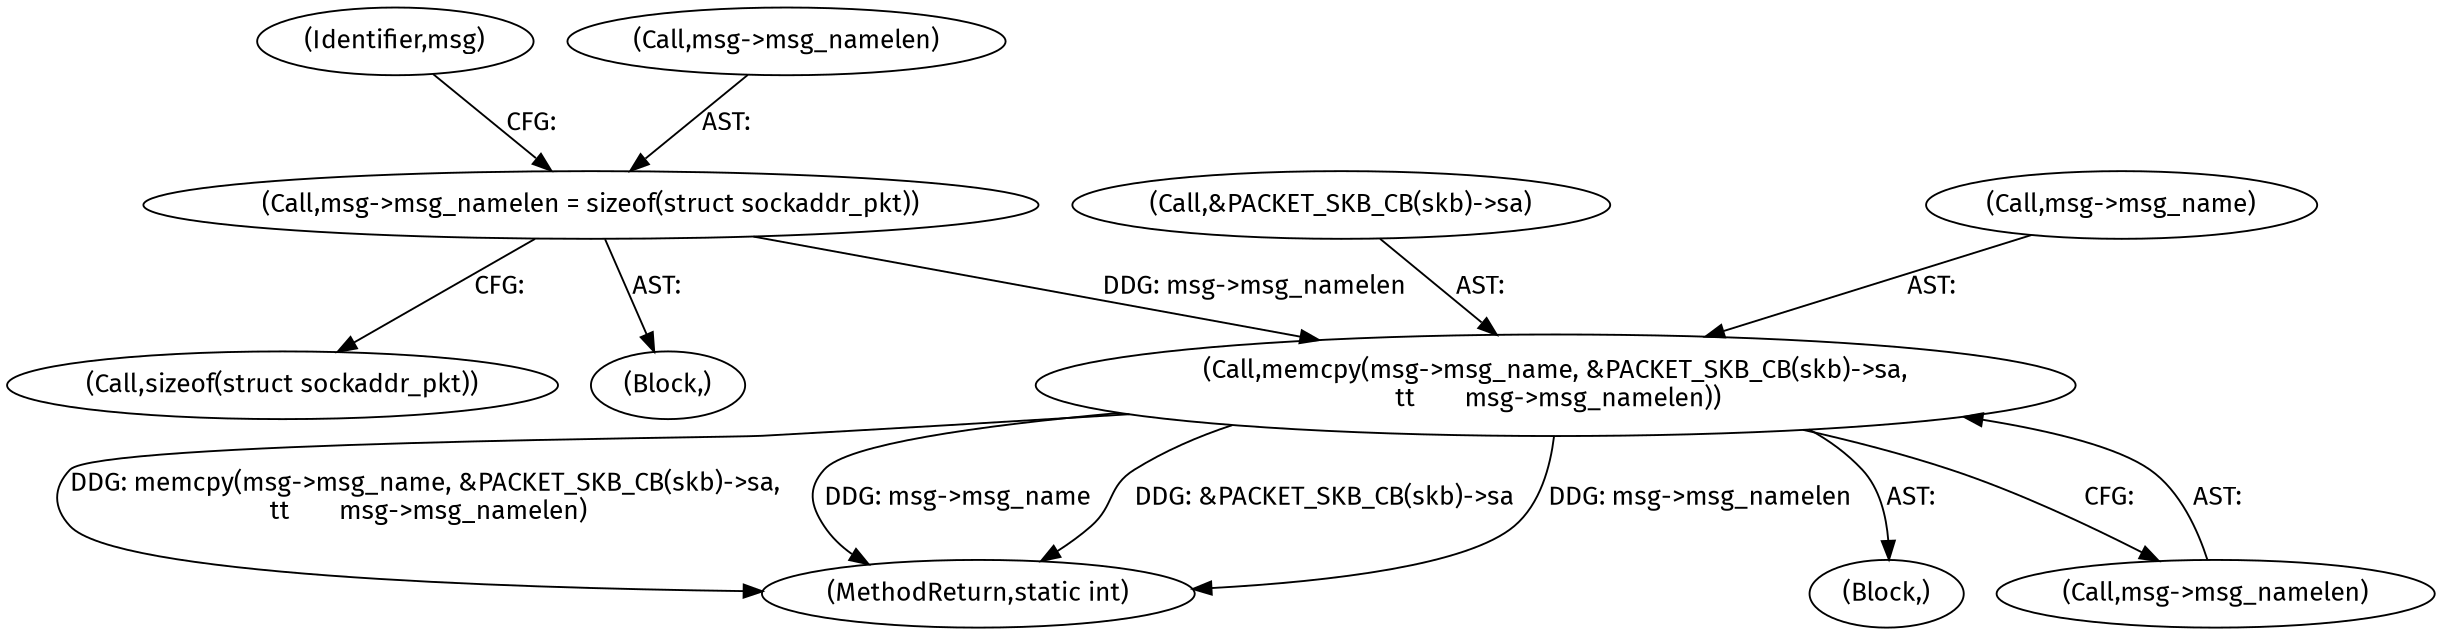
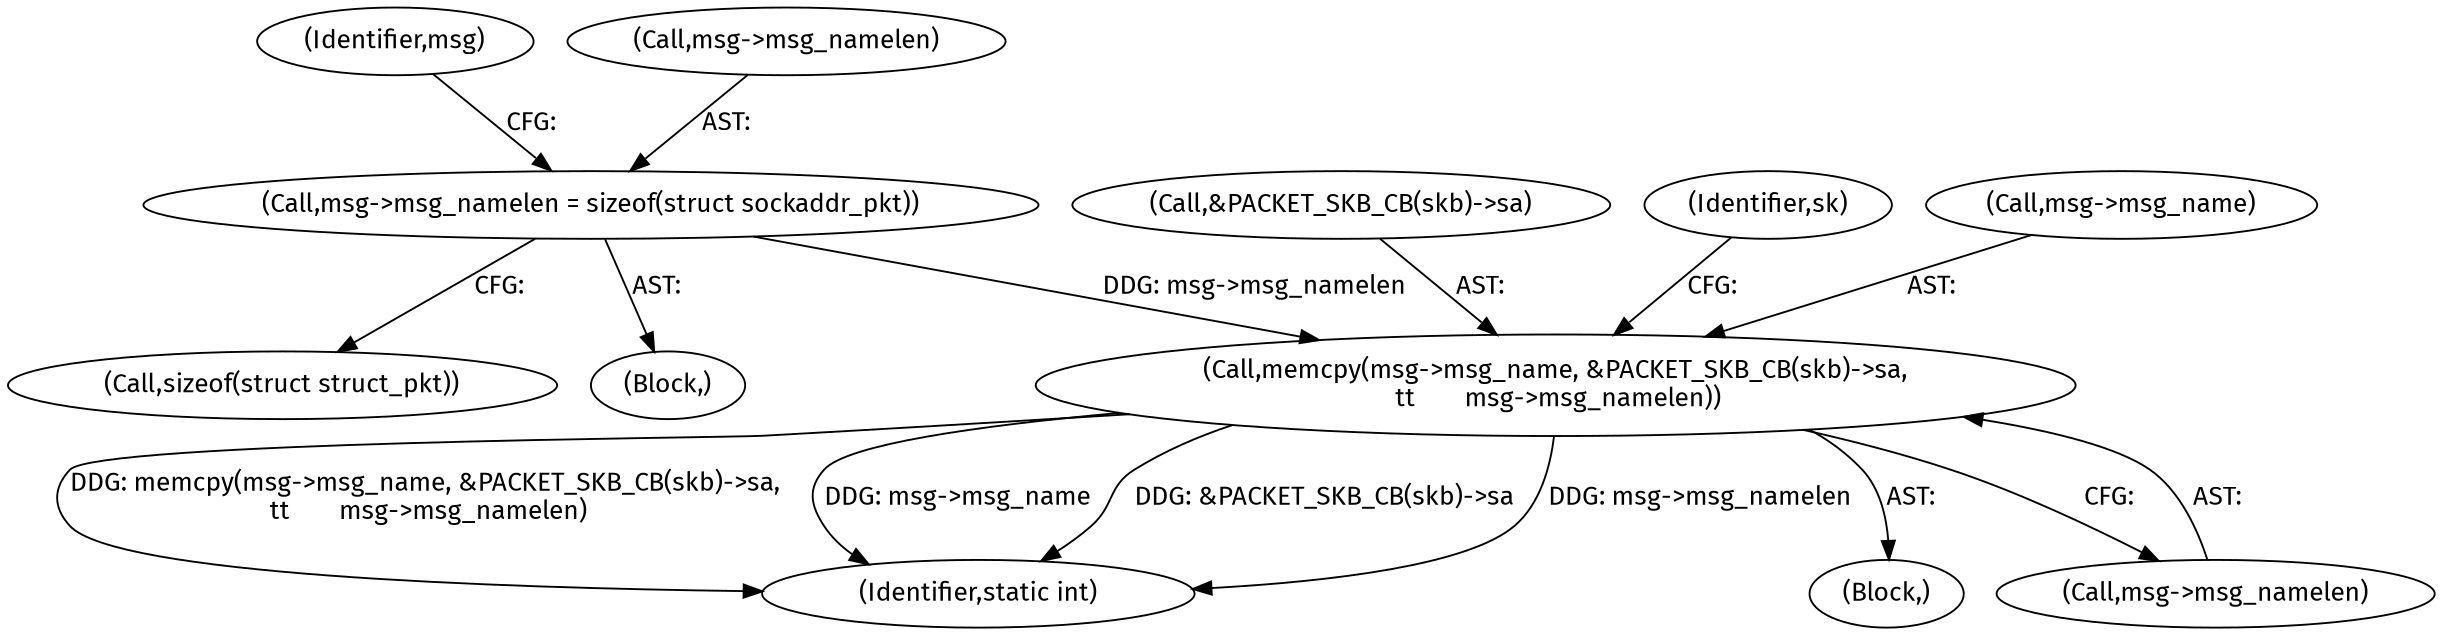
node "(Identifier,sk)": added
node "(Call,sizeof(struct sockaddr_pkt))": label "(Call,sizeof(struct sockaddr_pkt))" -> "(Call,sizeof(struct struct_pkt))"
node "(MethodReturn,static int)": label "(MethodReturn,static int)" -> "(Identifier,static int)"
